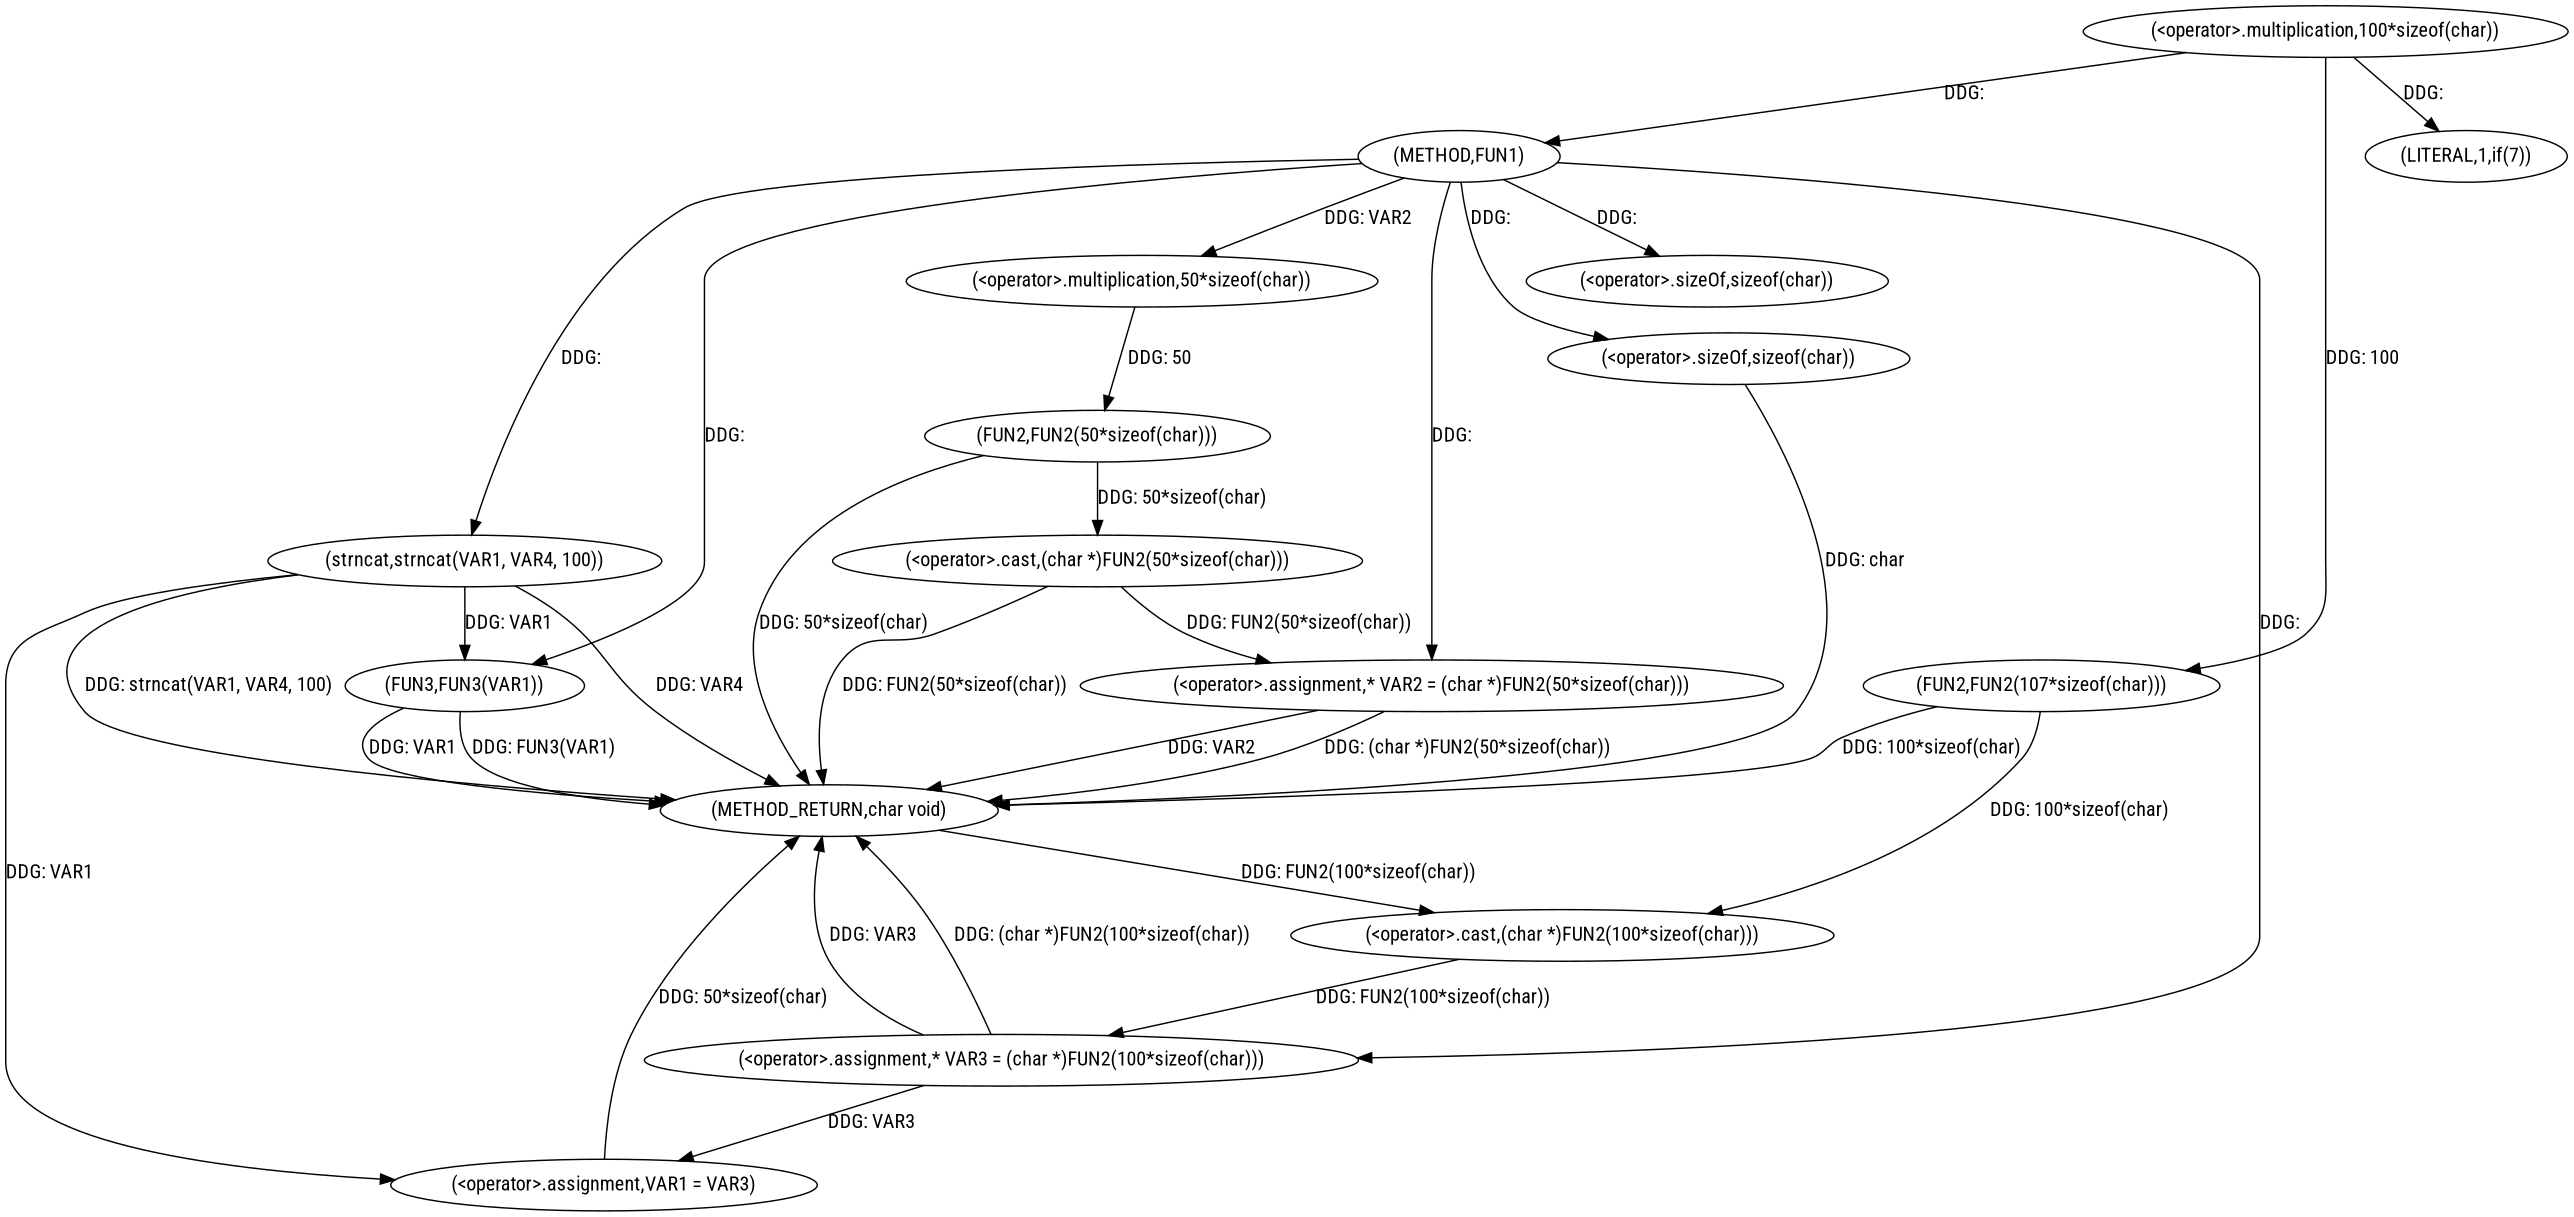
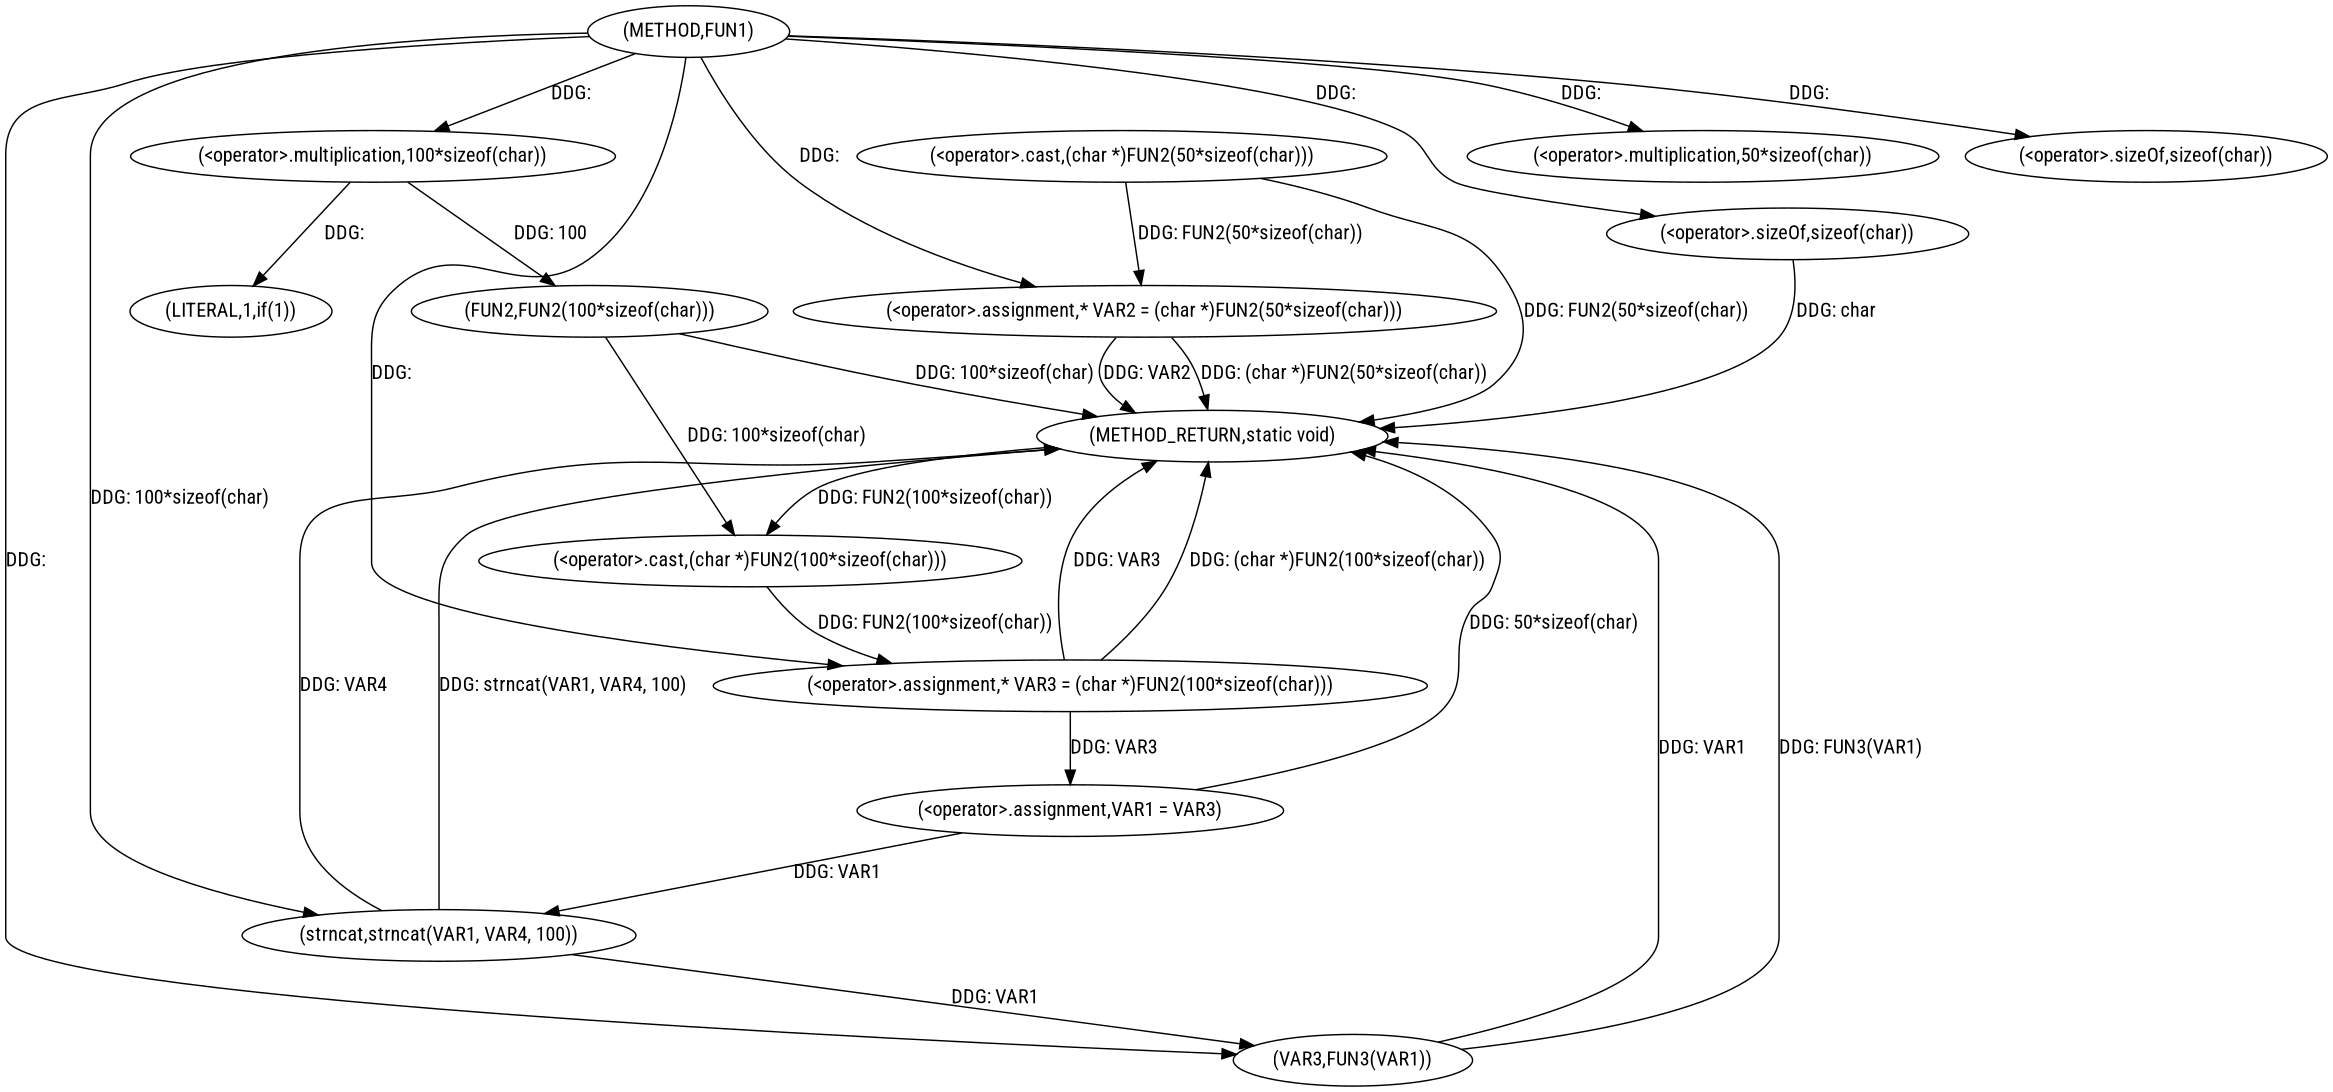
edge "(<operator>.multiplication,100*sizeof(char))" -> "(METHOD,FUN1)": reversed
node "(LITERAL,1,if(7))": label "(LITERAL,1,if(7))" -> "(LITERAL,1,if(1))"
edge "(METHOD,FUN1)" -> "(<operator>.multiplication,50*sizeof(char))": label "DDG: VAR2" -> "DDG: "
edge "(METHOD,FUN1)" -> "(strncat,strncat(VAR1, VAR4, 100))": label "DDG: " -> "DDG: 100*sizeof(char)"
node "(FUN2,FUN2(50*sizeof(char)))": removed
node "(FUN3,FUN3(VAR1))": label "(FUN3,FUN3(VAR1))" -> "(VAR3,FUN3(VAR1))"
node "(FUN2,FUN2(107*sizeof(char)))": label "(FUN2,FUN2(107*sizeof(char)))" -> "(FUN2,FUN2(100*sizeof(char)))"
node "(METHOD_RETURN,char void)": label "(METHOD_RETURN,char void)" -> "(METHOD_RETURN,static void)"
edge "(strncat,strncat(VAR1, VAR4, 100))" -> "(<operator>.assignment,VAR1 = VAR3)": reversed
